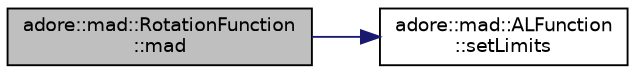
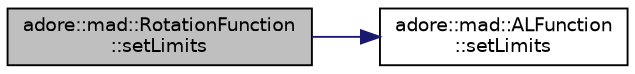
node "adore::mad::RotationFunction ::mad": label "adore::mad::RotationFunction ::mad" -> "adore::mad::RotationFunction ::setLimits"
